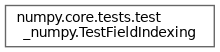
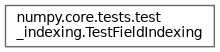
node "numpy.core.tests.test _numpy.TestFieldIndexing": label "numpy.core.tests.test _numpy.TestFieldIndexing" -> "numpy.core.tests.test _indexing.TestFieldIndexing"
